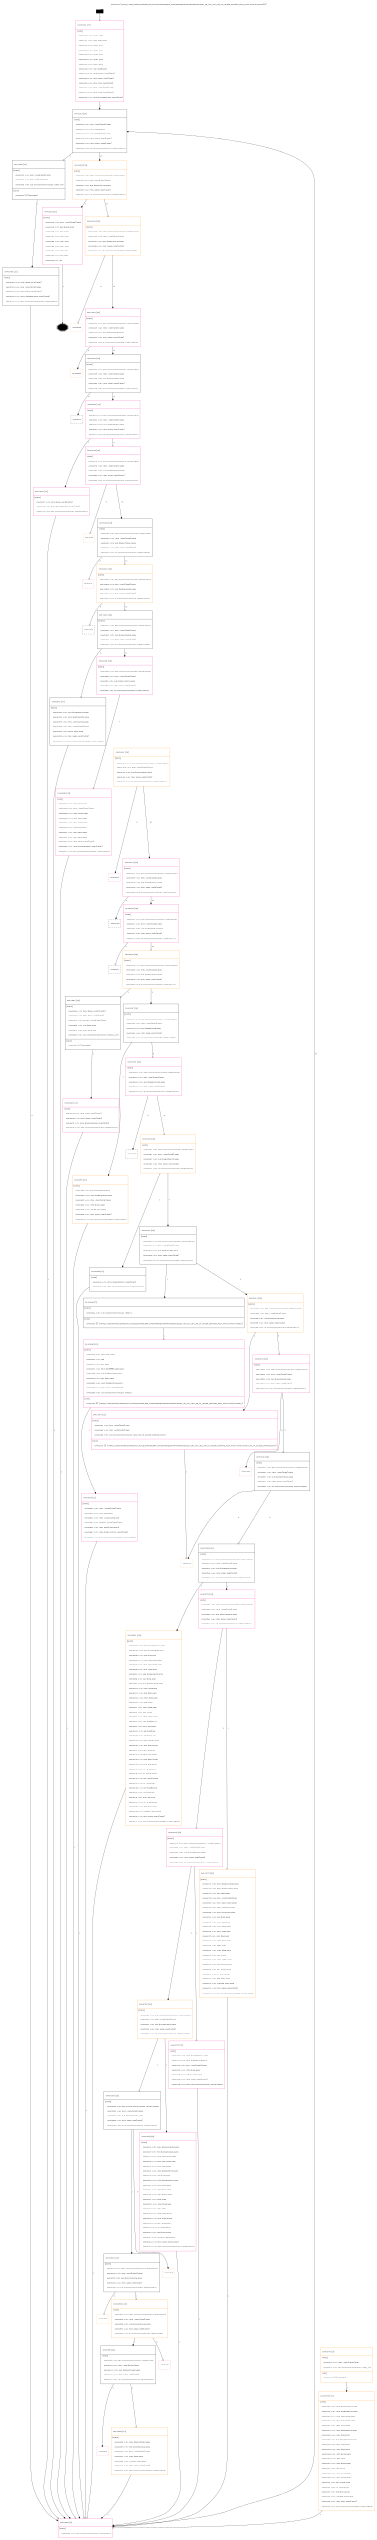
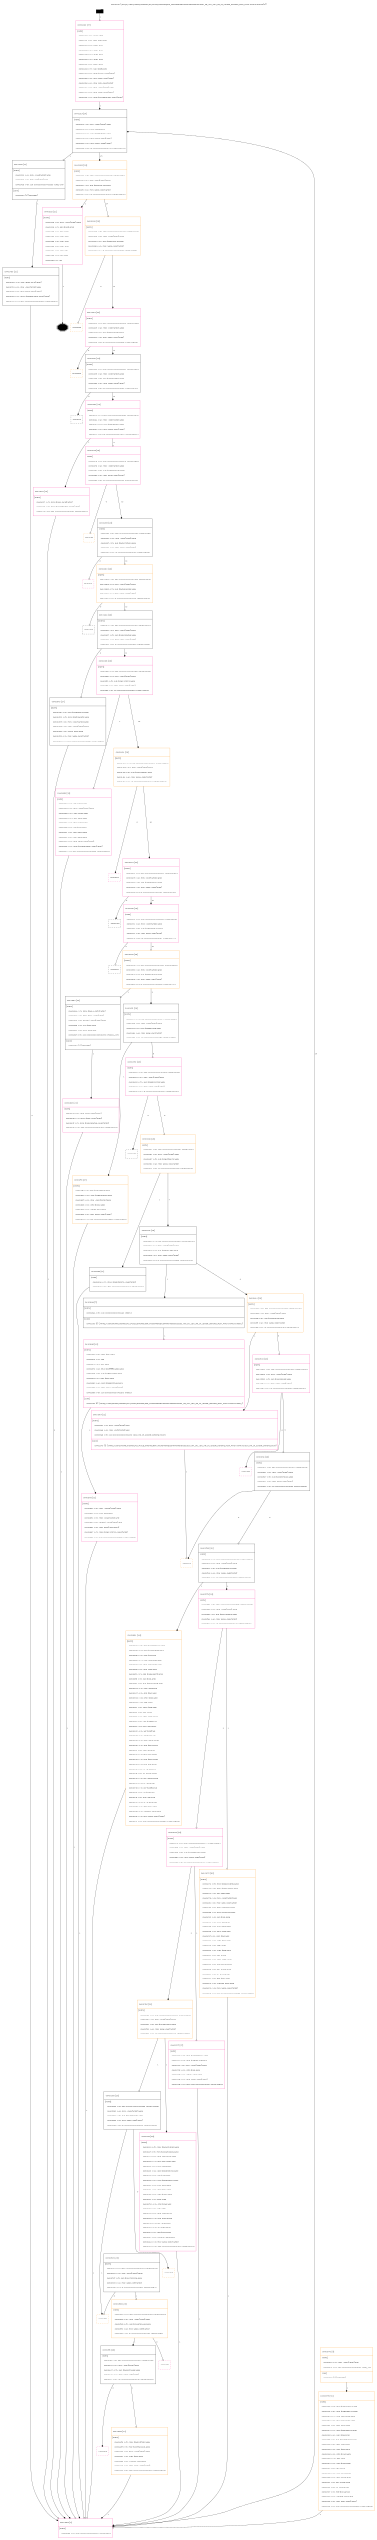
edge "0x4013e8 [28]" -> "0x401404 [28]": added, label "10"
edge "0x4015a8 [28]" -> "0x4015c4 [28]": now "0x4015a8 [28]" -> "0x4019e2"
